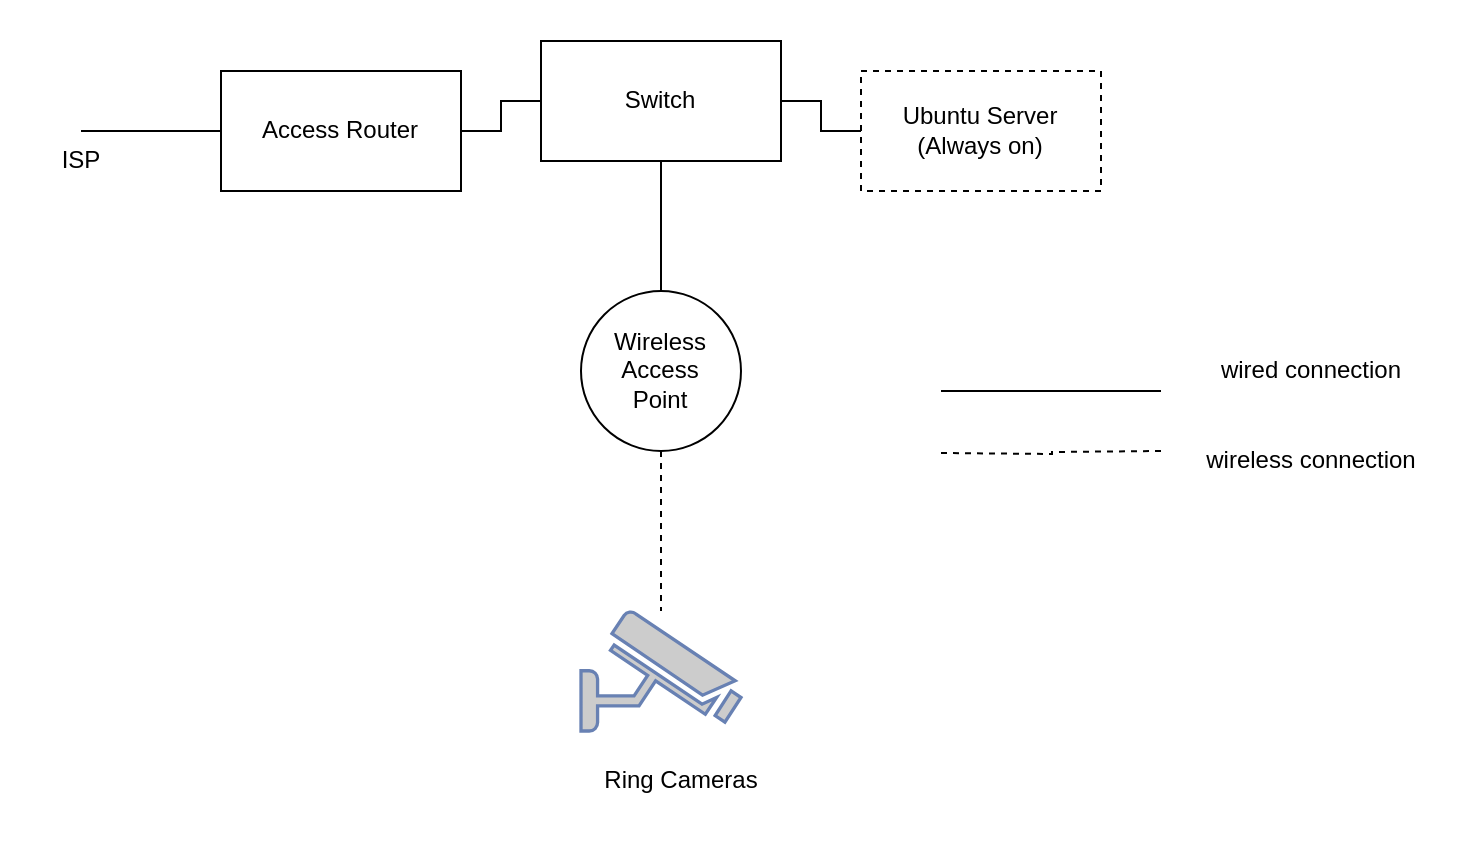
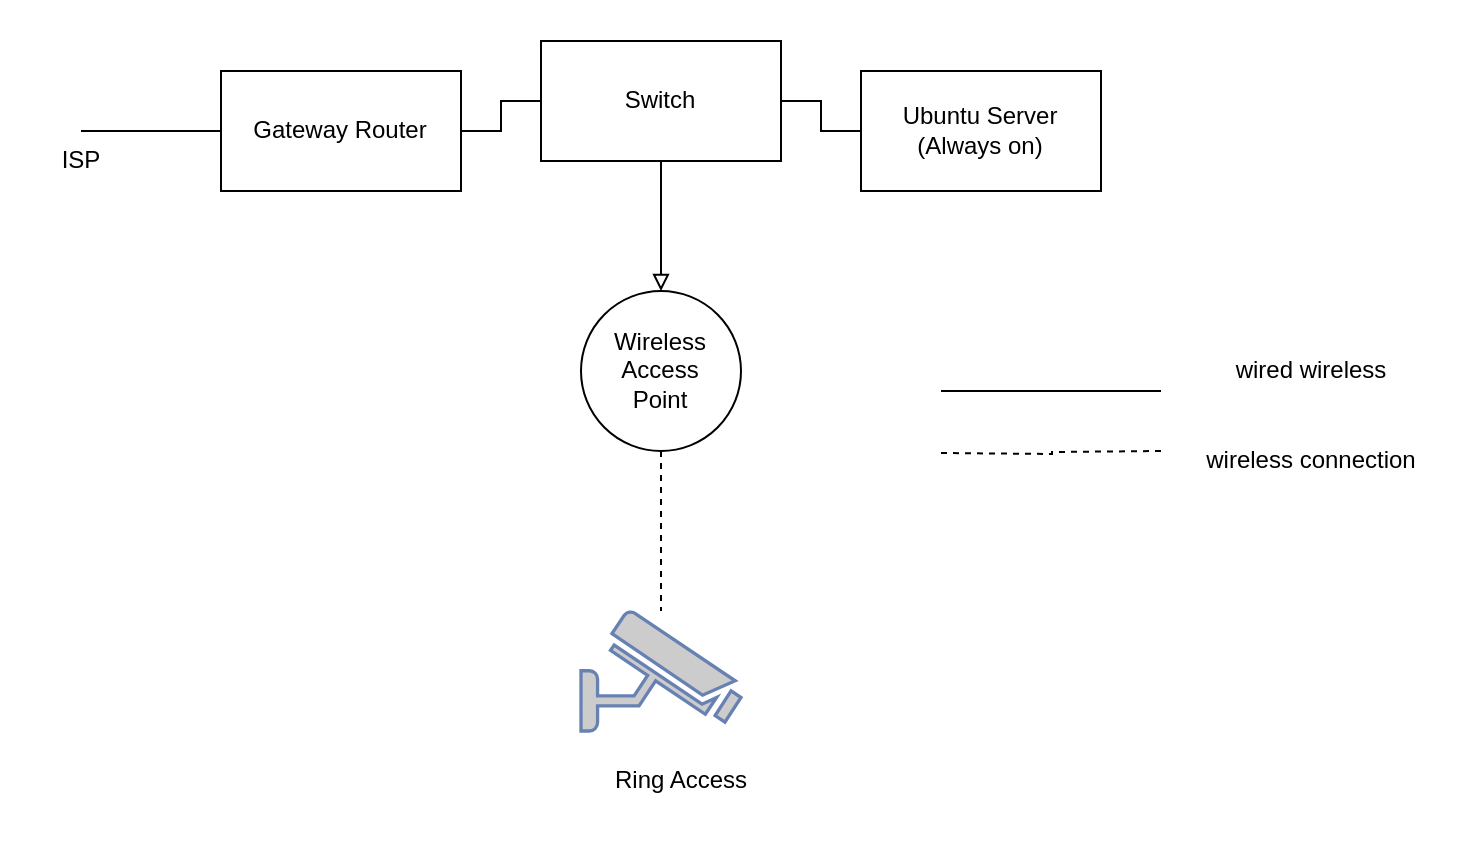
node "Access Router": label "Access Router" -> "Gateway Router"
node "Ubuntu Server (Always on)": style dashed -> solid
edge "Switch" -- "Wireless Access Point": arrowhead none -> block
node "wired connection": label "wired connection" -> "wired wireless"
node "Ring Cameras": label "Ring Cameras" -> "Ring Access"
